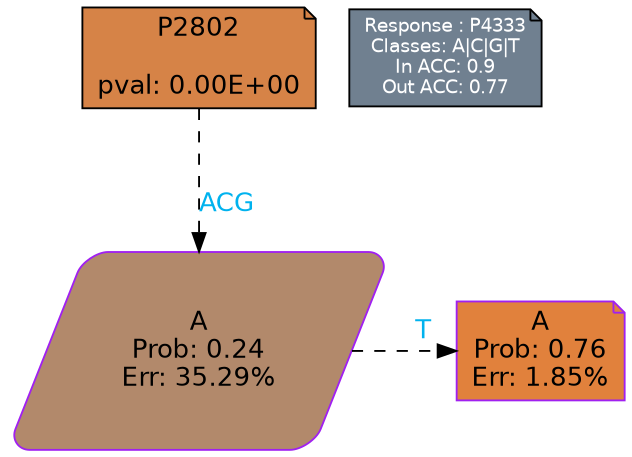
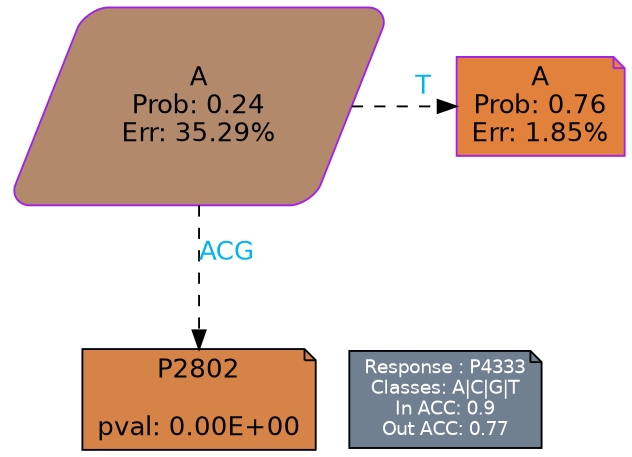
edge "P2802 pval: 0.00E+00" -> "A Prob: 0.24 Err: 35.29%": reversed
